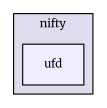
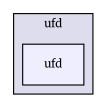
cluster "nifty": label "nifty" -> "ufd"
